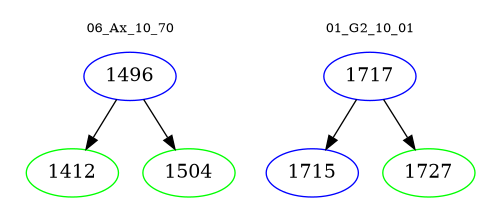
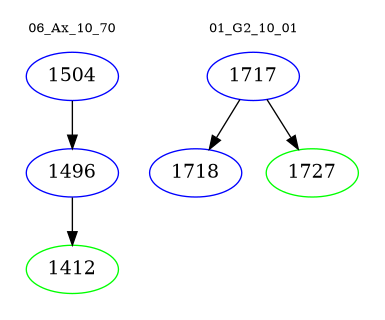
edge "1496" -> "1504": reversed
node "1504": color green -> blue
node "1715": label "1715" -> "1718"
